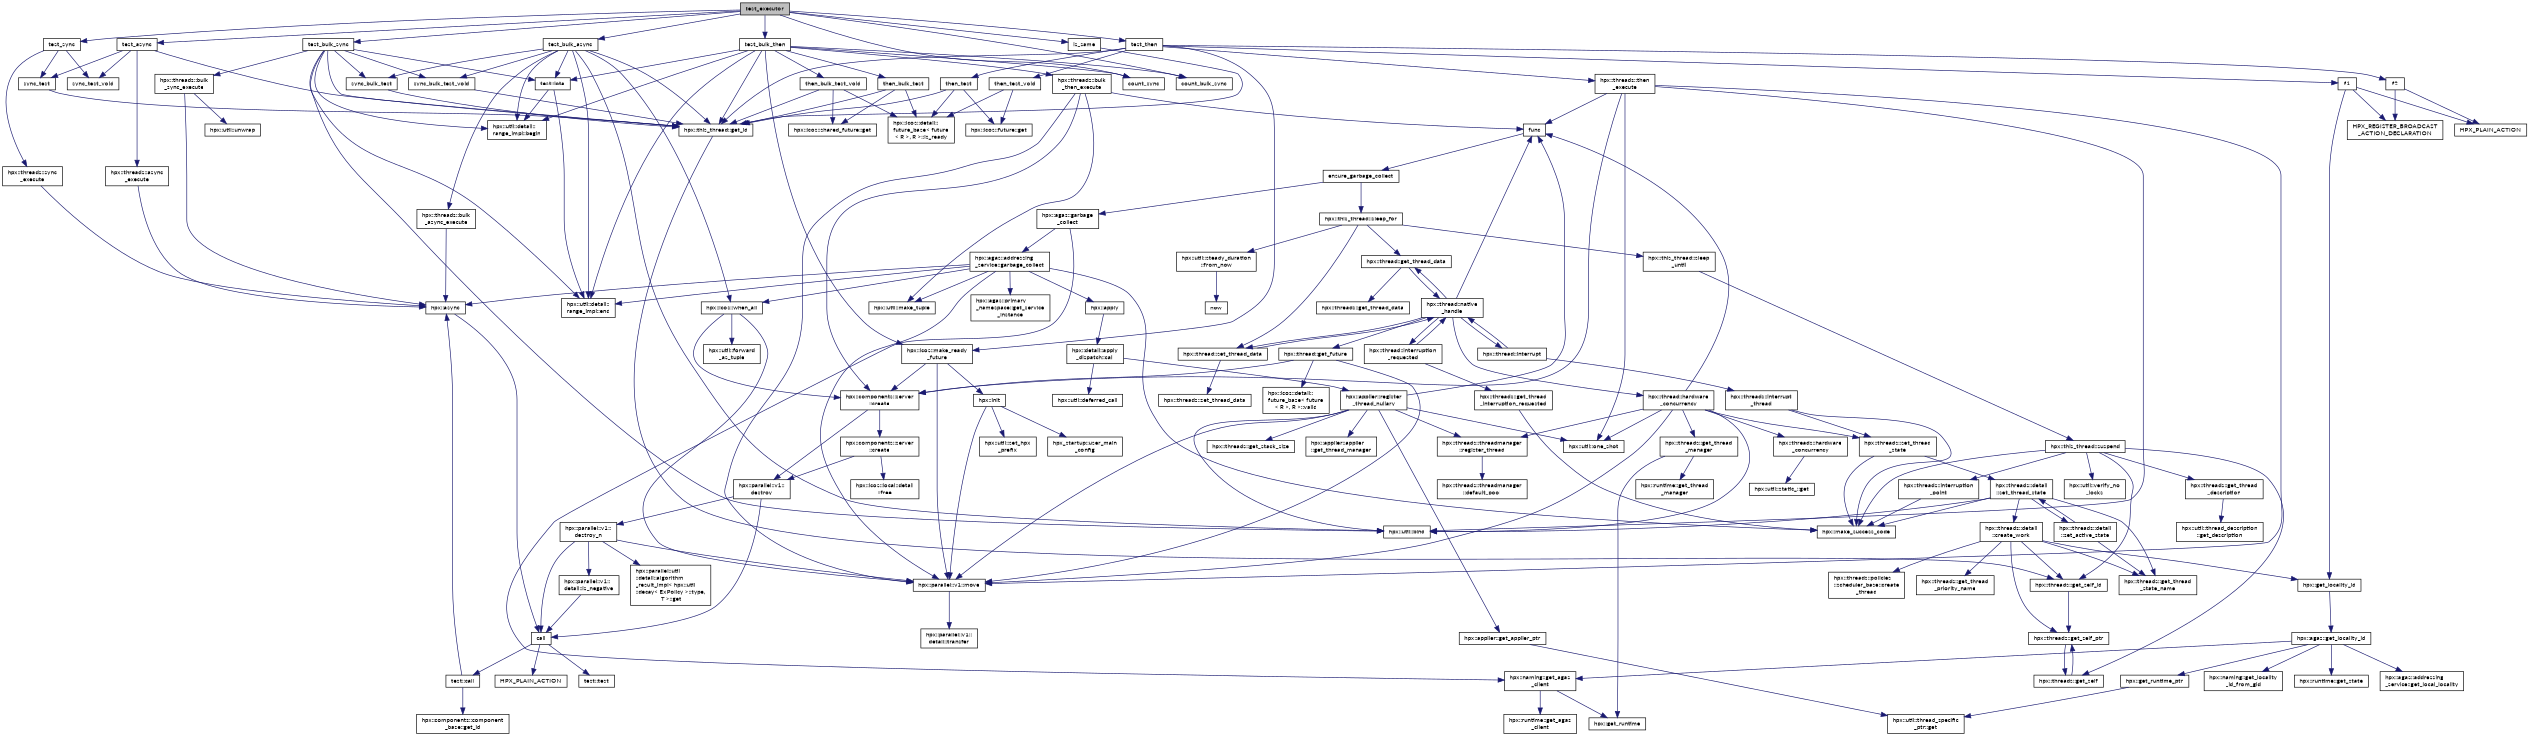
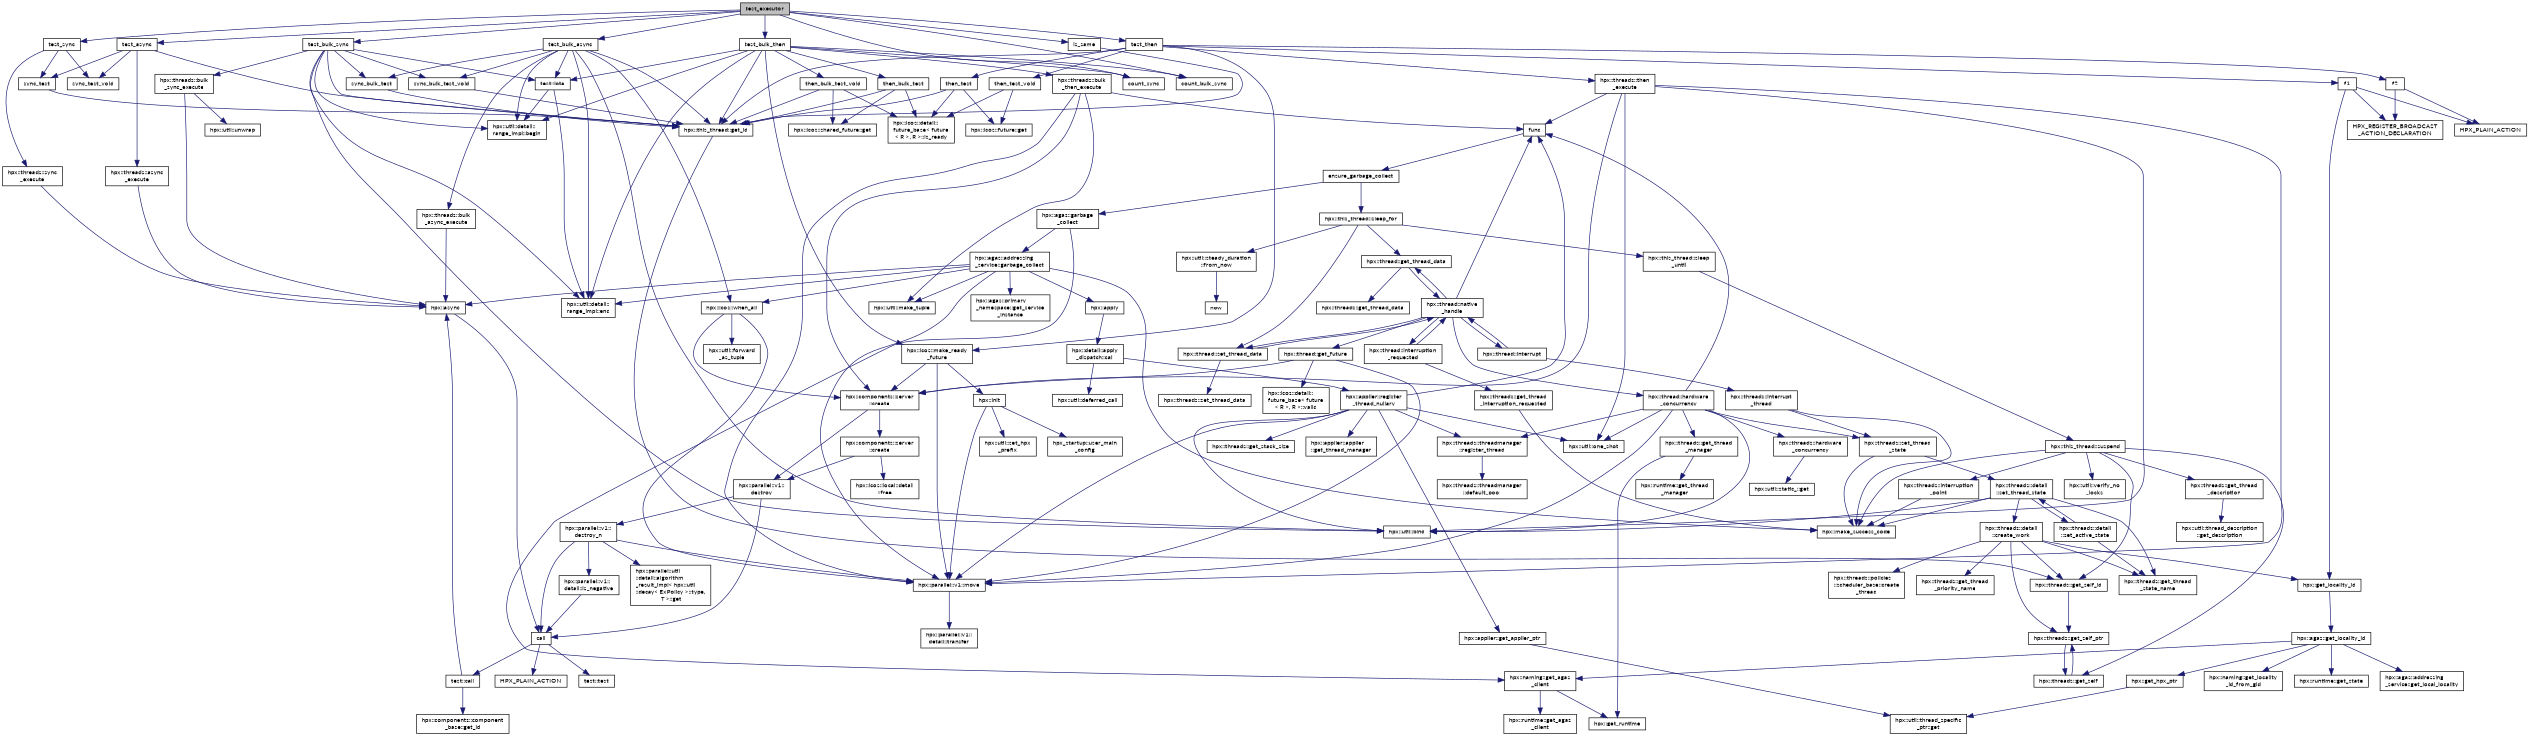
node "hpx::get_runtime_ptr": label "hpx::get_runtime_ptr" -> "hpx::get_hpx_ptr"
